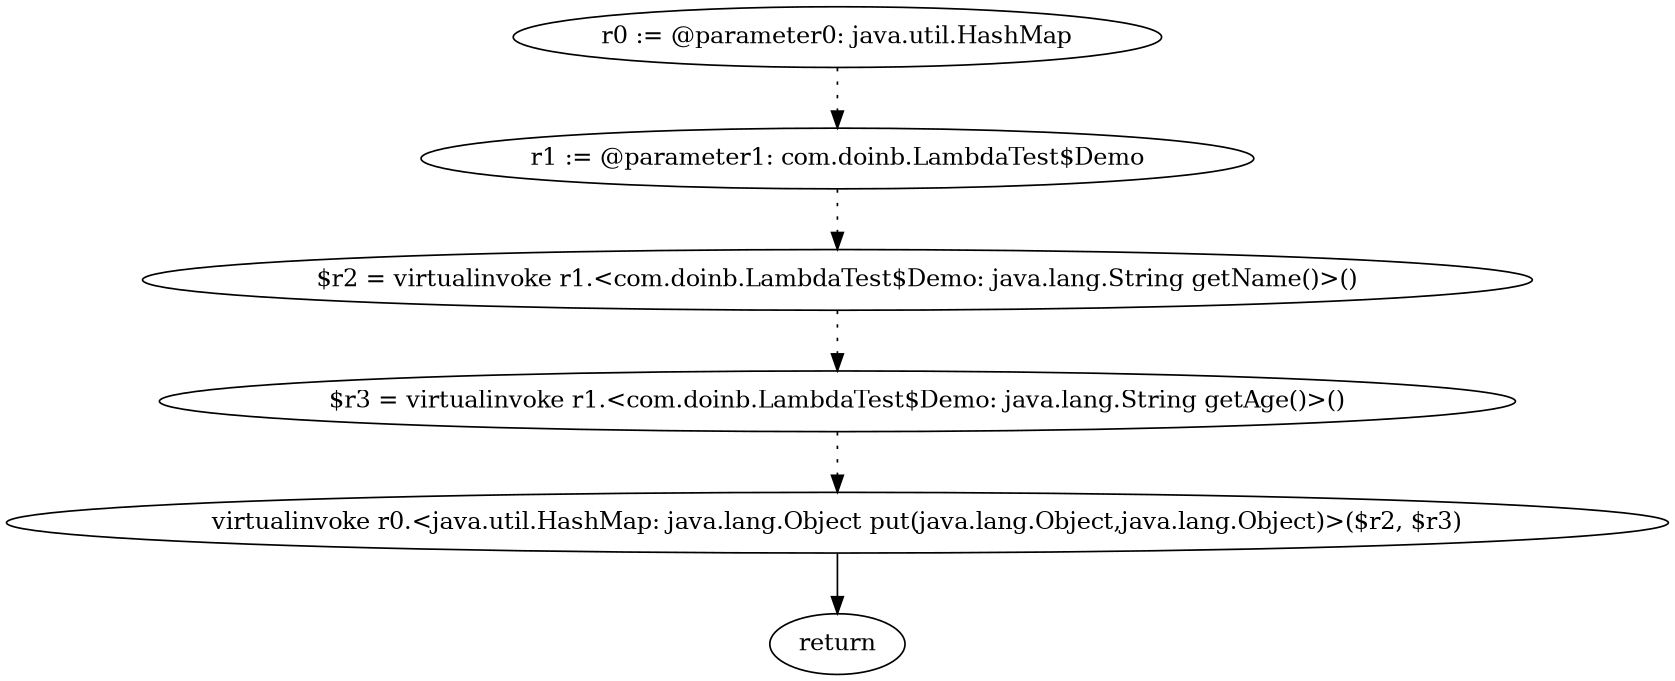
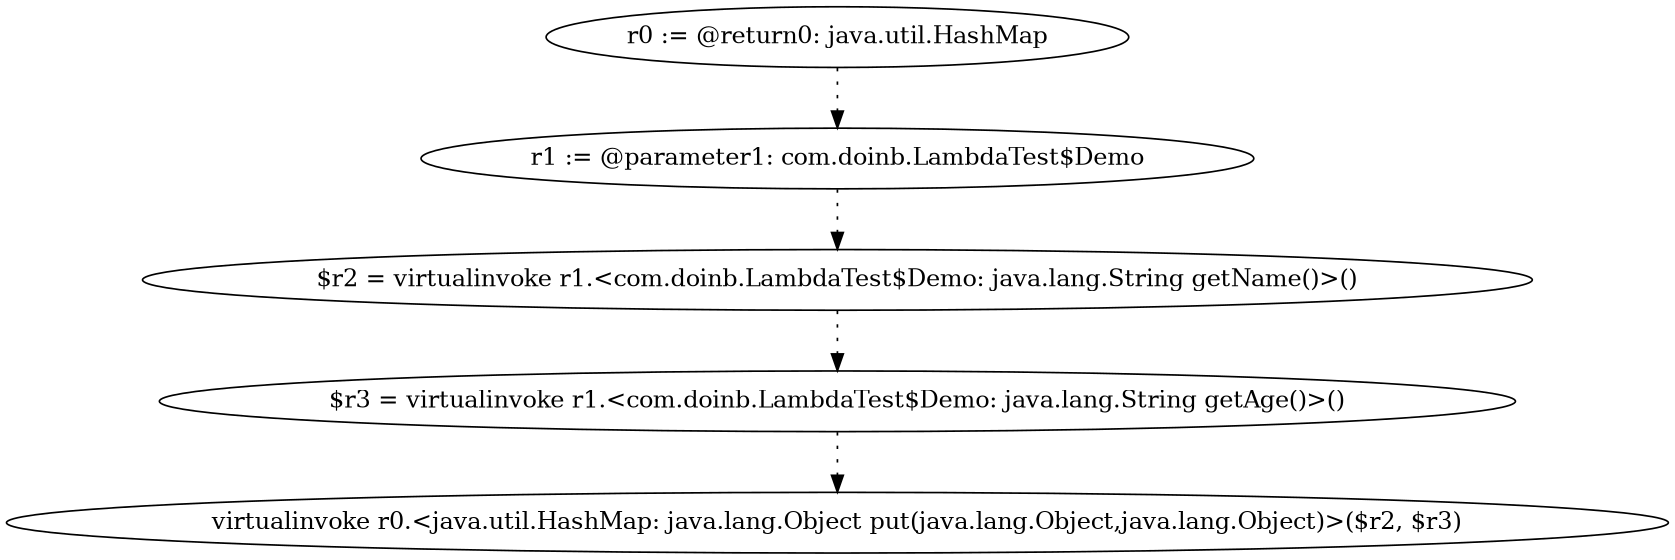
node "r0 := @parameter0: java.util.HashMap": label "r0 := @parameter0: java.util.HashMap" -> "r0 := @return0: java.util.HashMap"
node "return": removed
